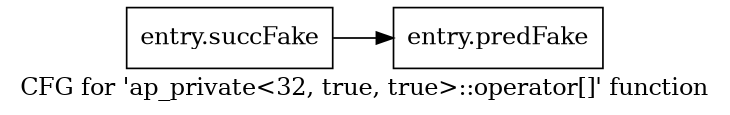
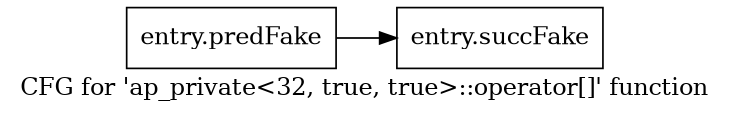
edge "entry.succFake" -> "entry.predFake": reversed
